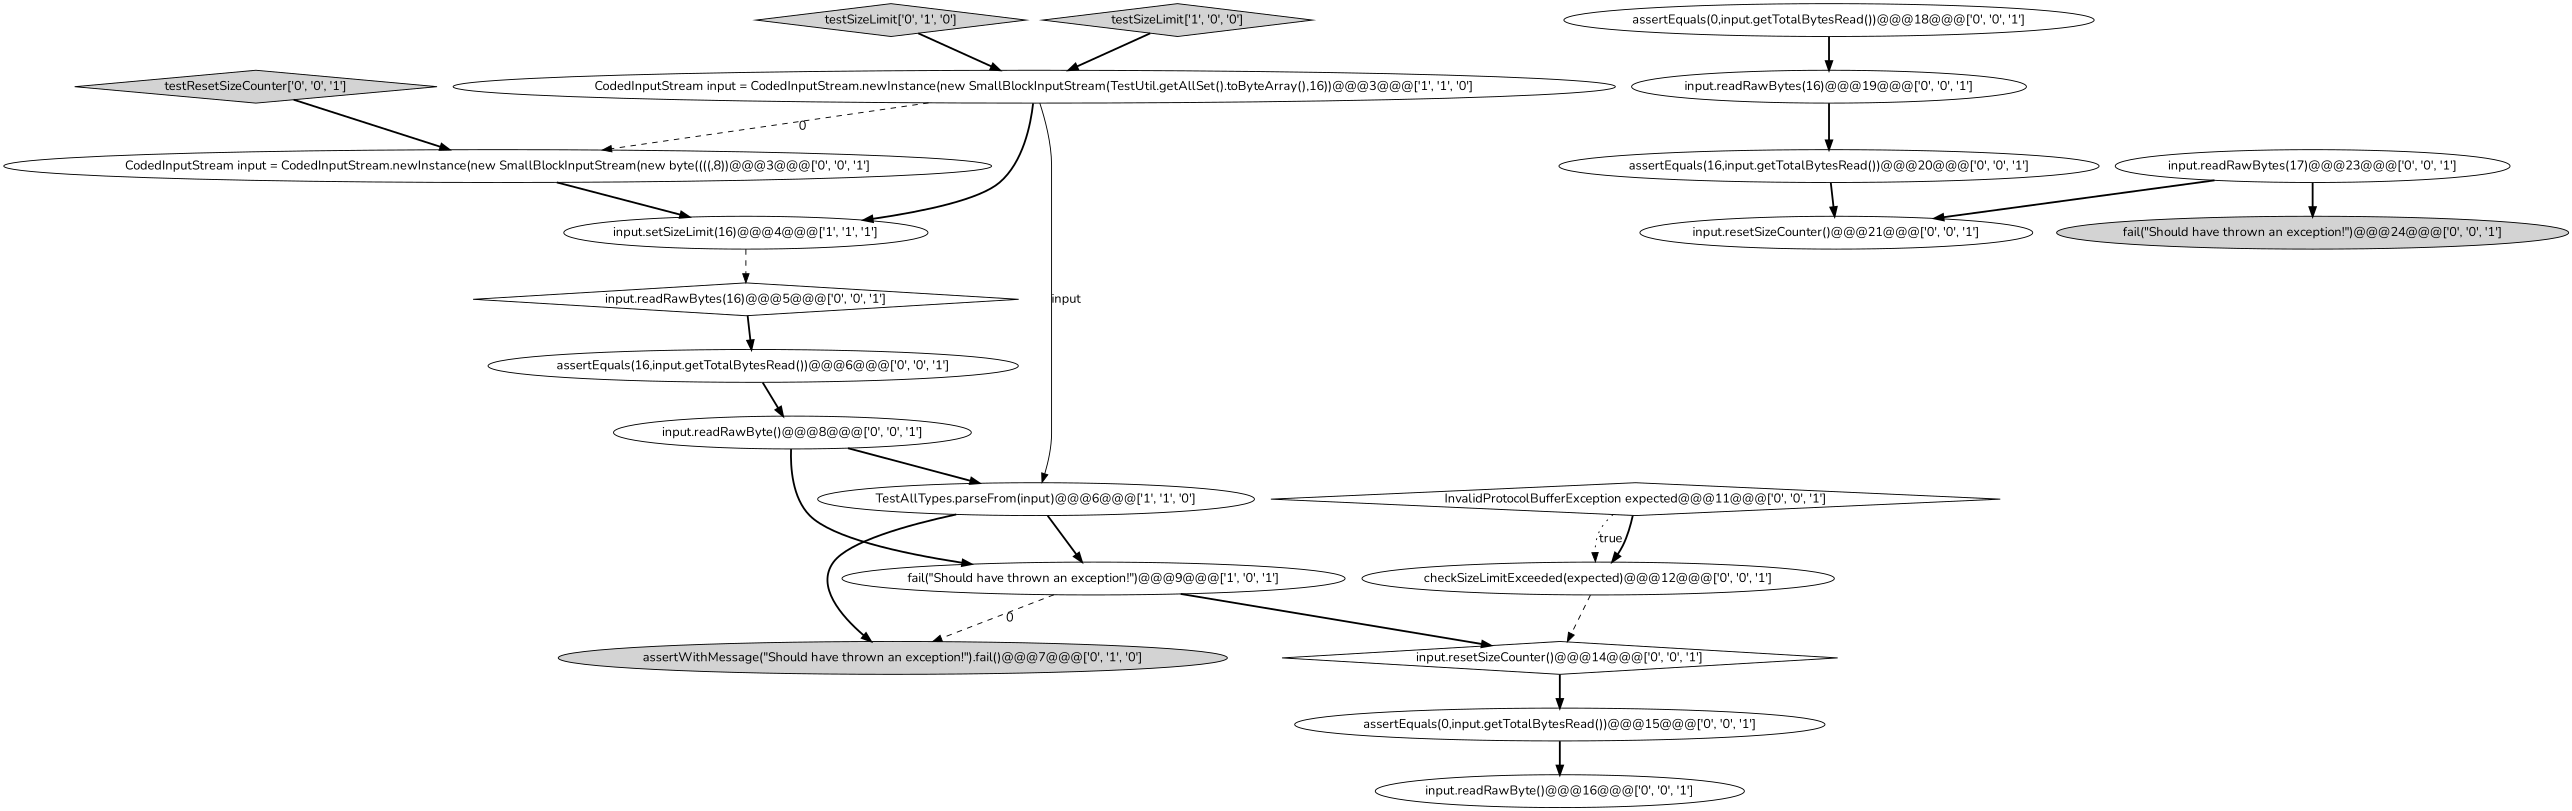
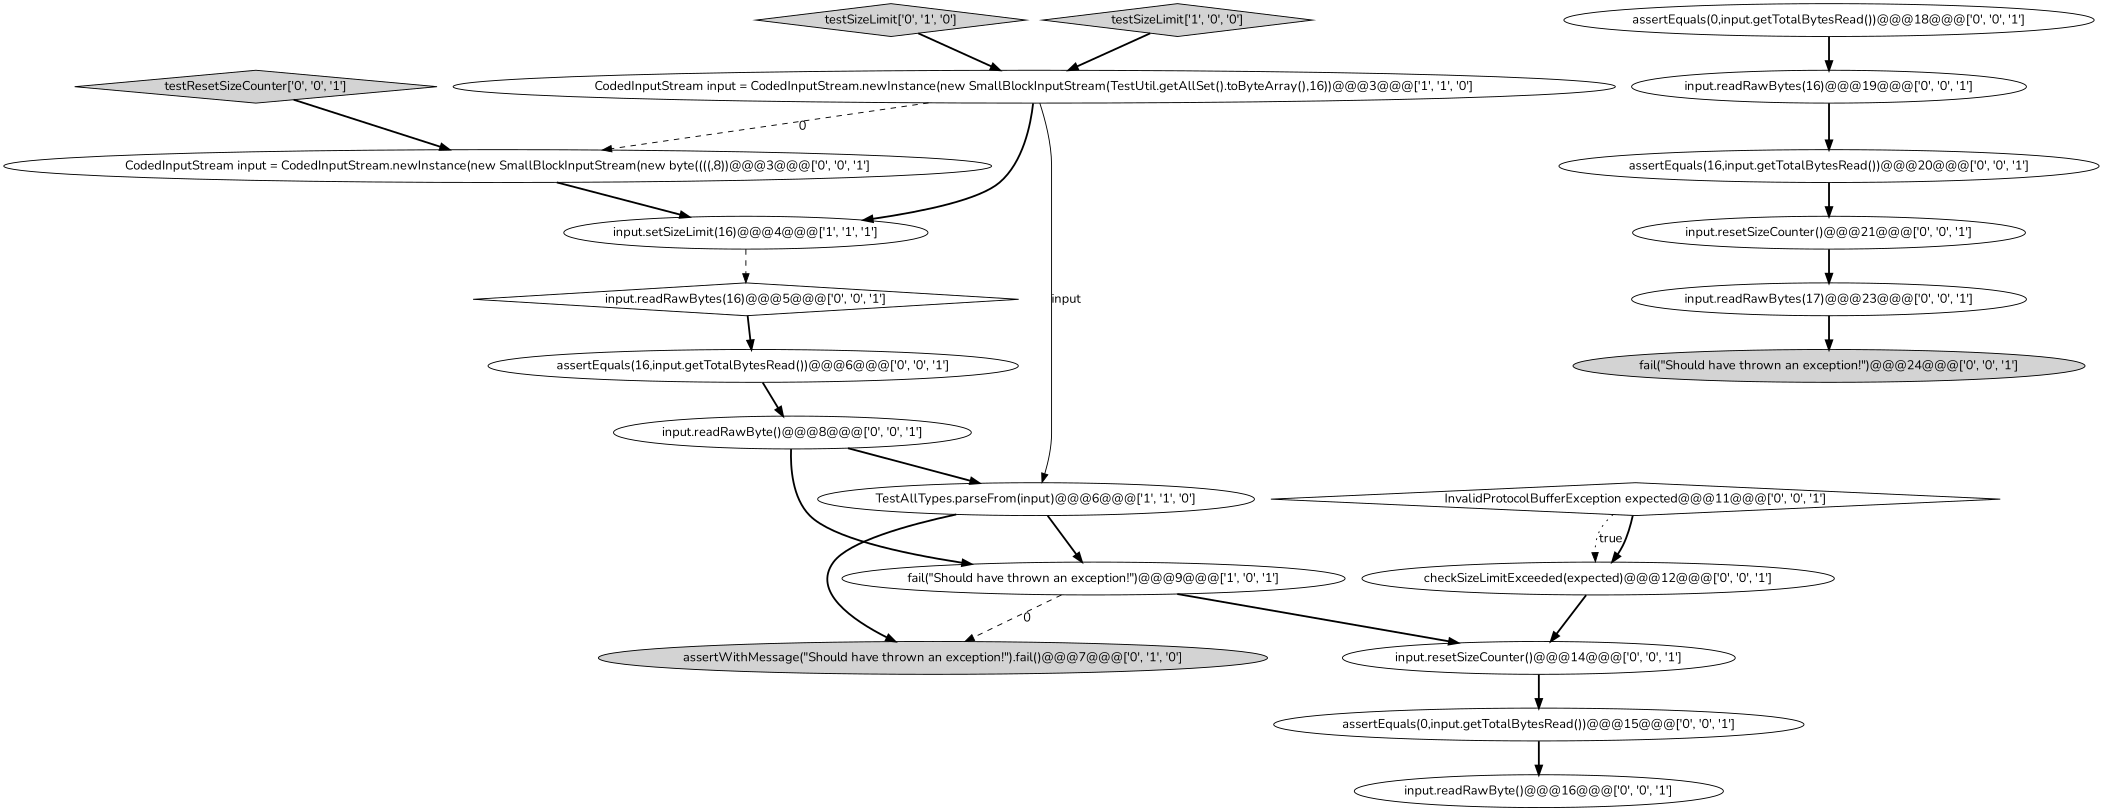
edge "input.readRawBytes(17)@@@23@@@['0', '0', '1']" -> "input.resetSizeCounter()@@@21@@@['0', '0', '1']": reversed
edge "checkSizeLimitExceeded(expected)@@@12@@@['0', '0', '1']" -> "input.resetSizeCounter()@@@14@@@['0', '0', '1']": style dashed -> bold
node "input.resetSizeCounter()@@@14@@@['0', '0', '1']": shape diamond -> ellipse
